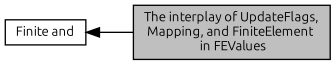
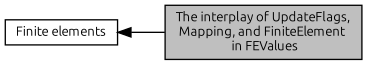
node "Finite and": label "Finite and" -> "Finite elements"
